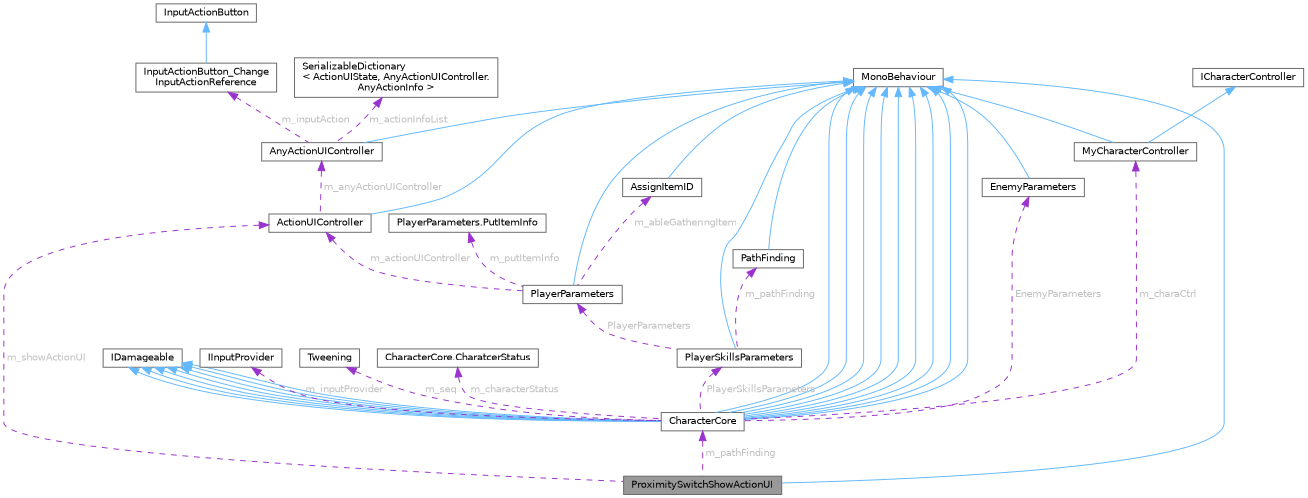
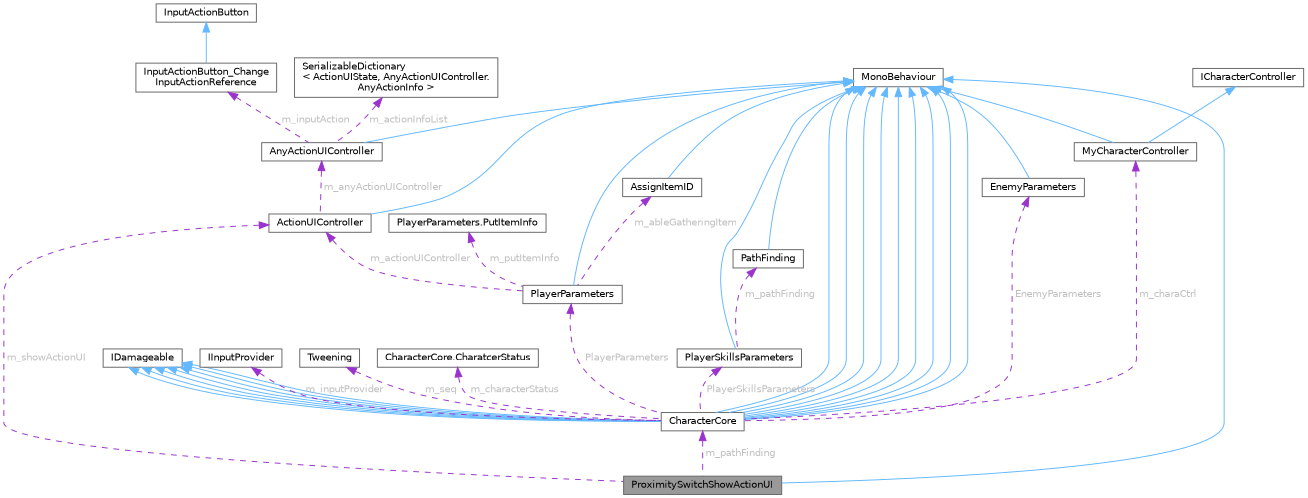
edge "PlayerSkillsParameters" -> "PlayerParameters": now "CharacterCore" -> "PlayerParameters"
